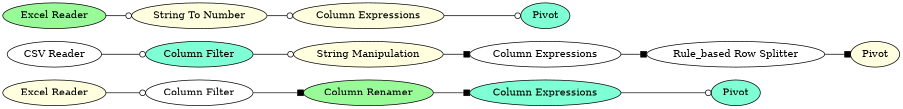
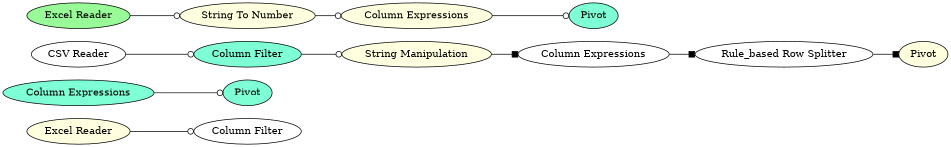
node "Column Renamer": removed
